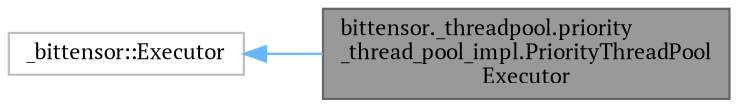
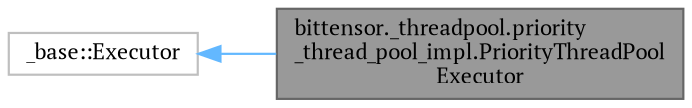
node "_bittensor::Executor": label "_bittensor::Executor" -> "_base::Executor"
